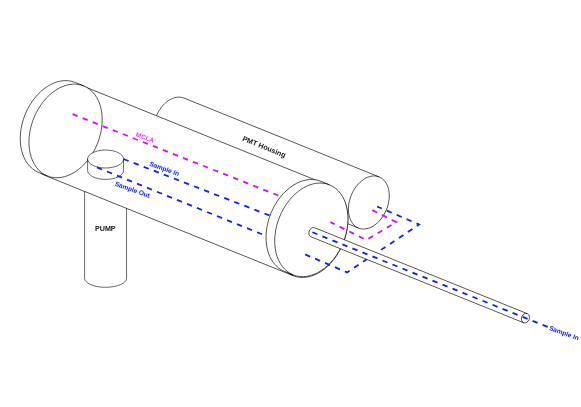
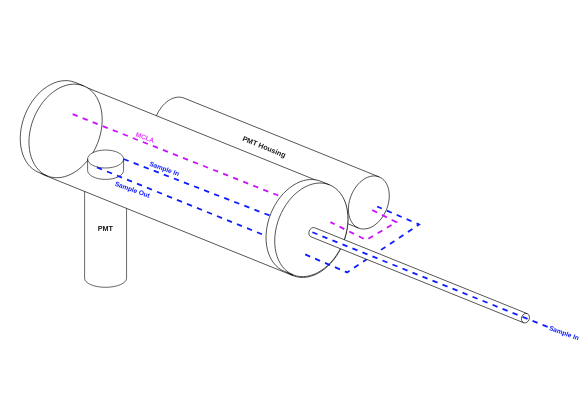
node "PUMP": label "PUMP" -> "PMT"
